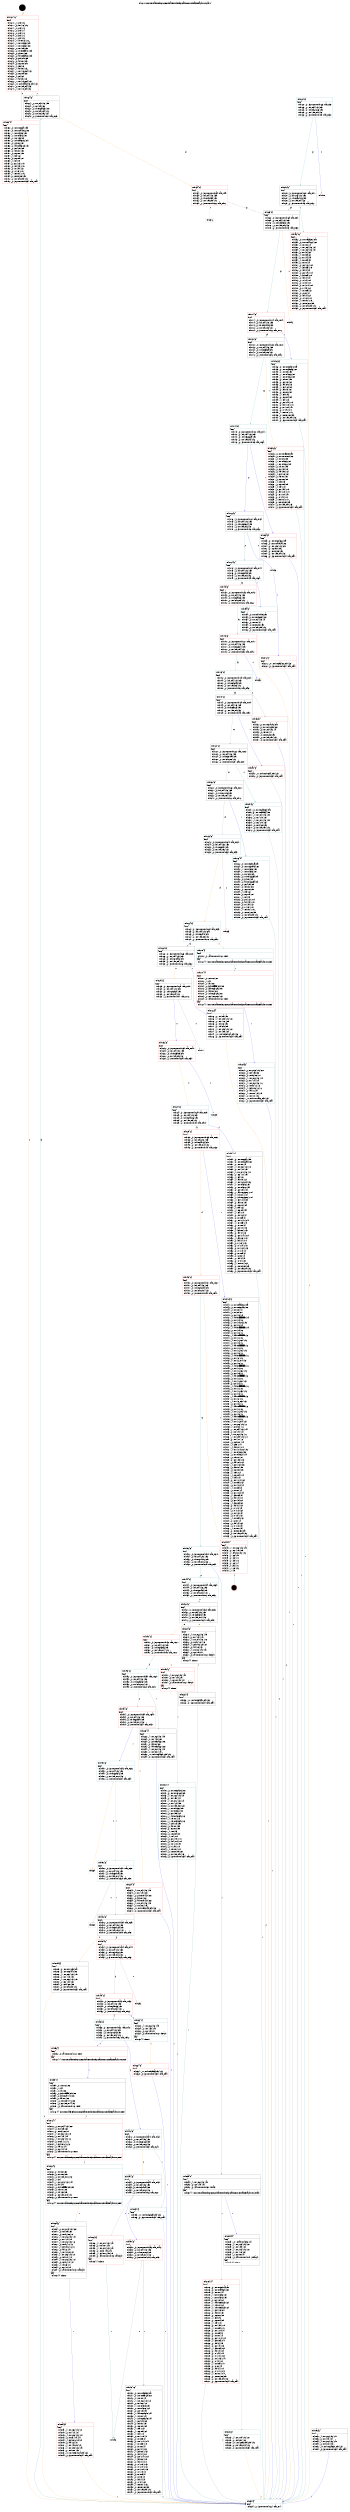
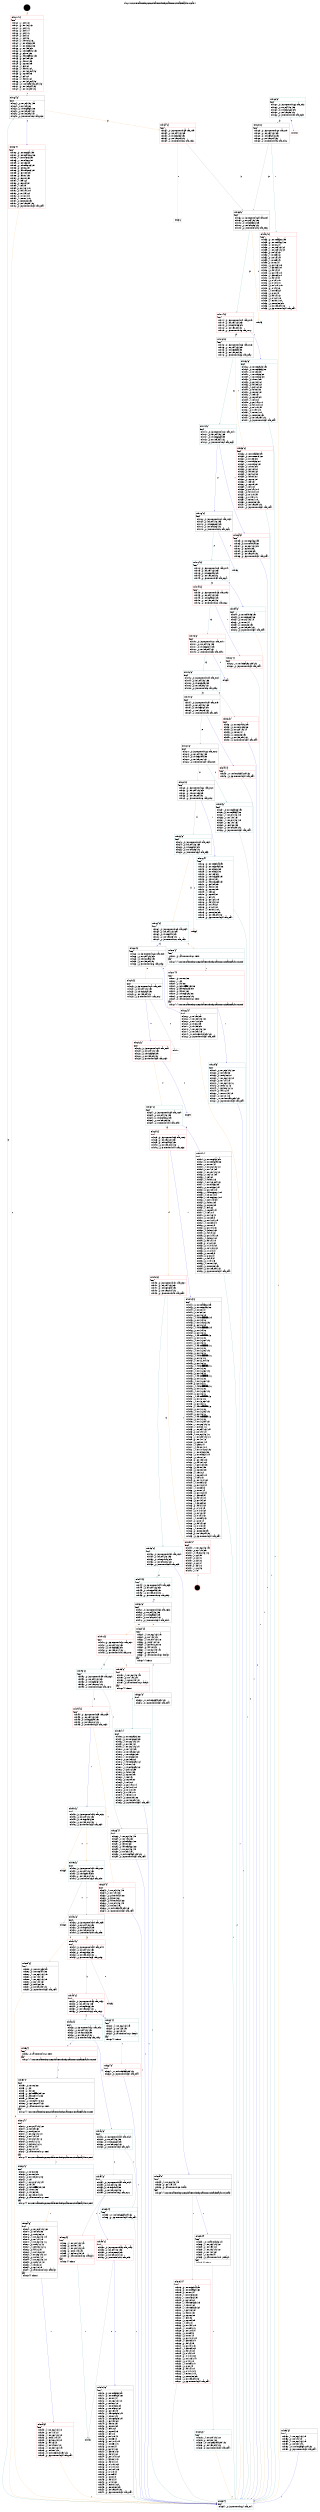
edge "0x401610 [116]" -> "0x401ec2 [91]": now "0x401684 [32]" -> "0x401ec2 [91]"
edge "0x401cb8" -> "0x402276 [15]": now "0x4017a0 [28]" -> "0x402276 [15]"
